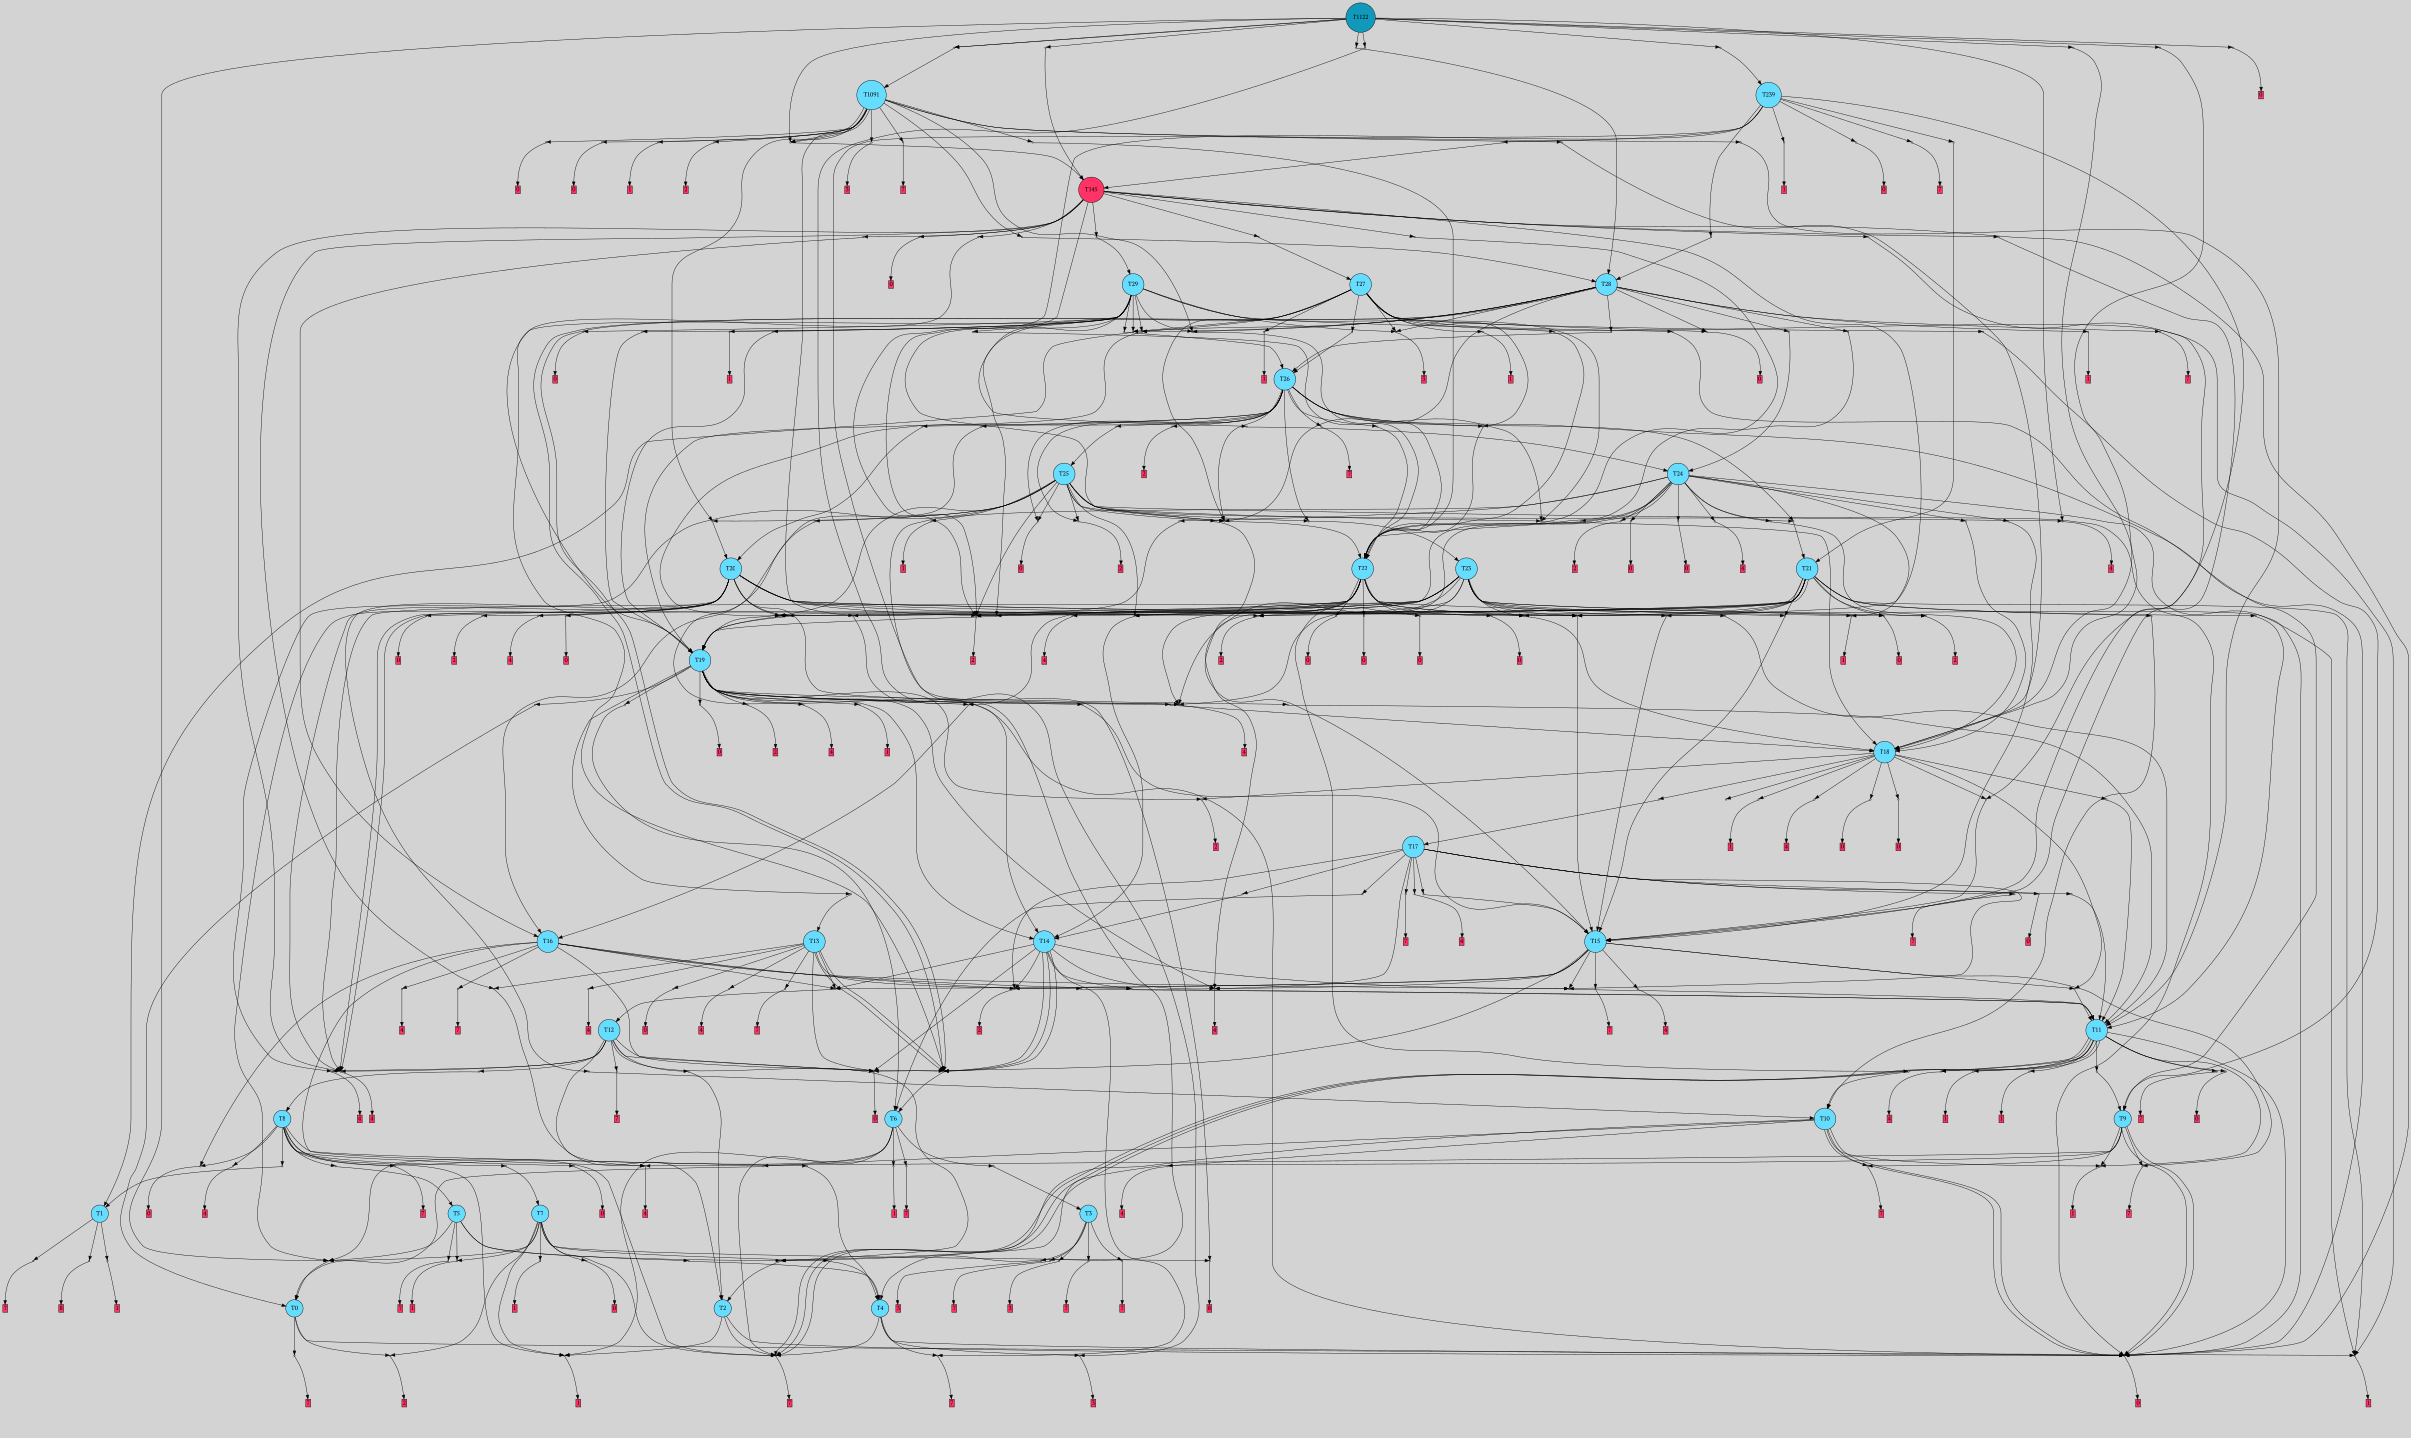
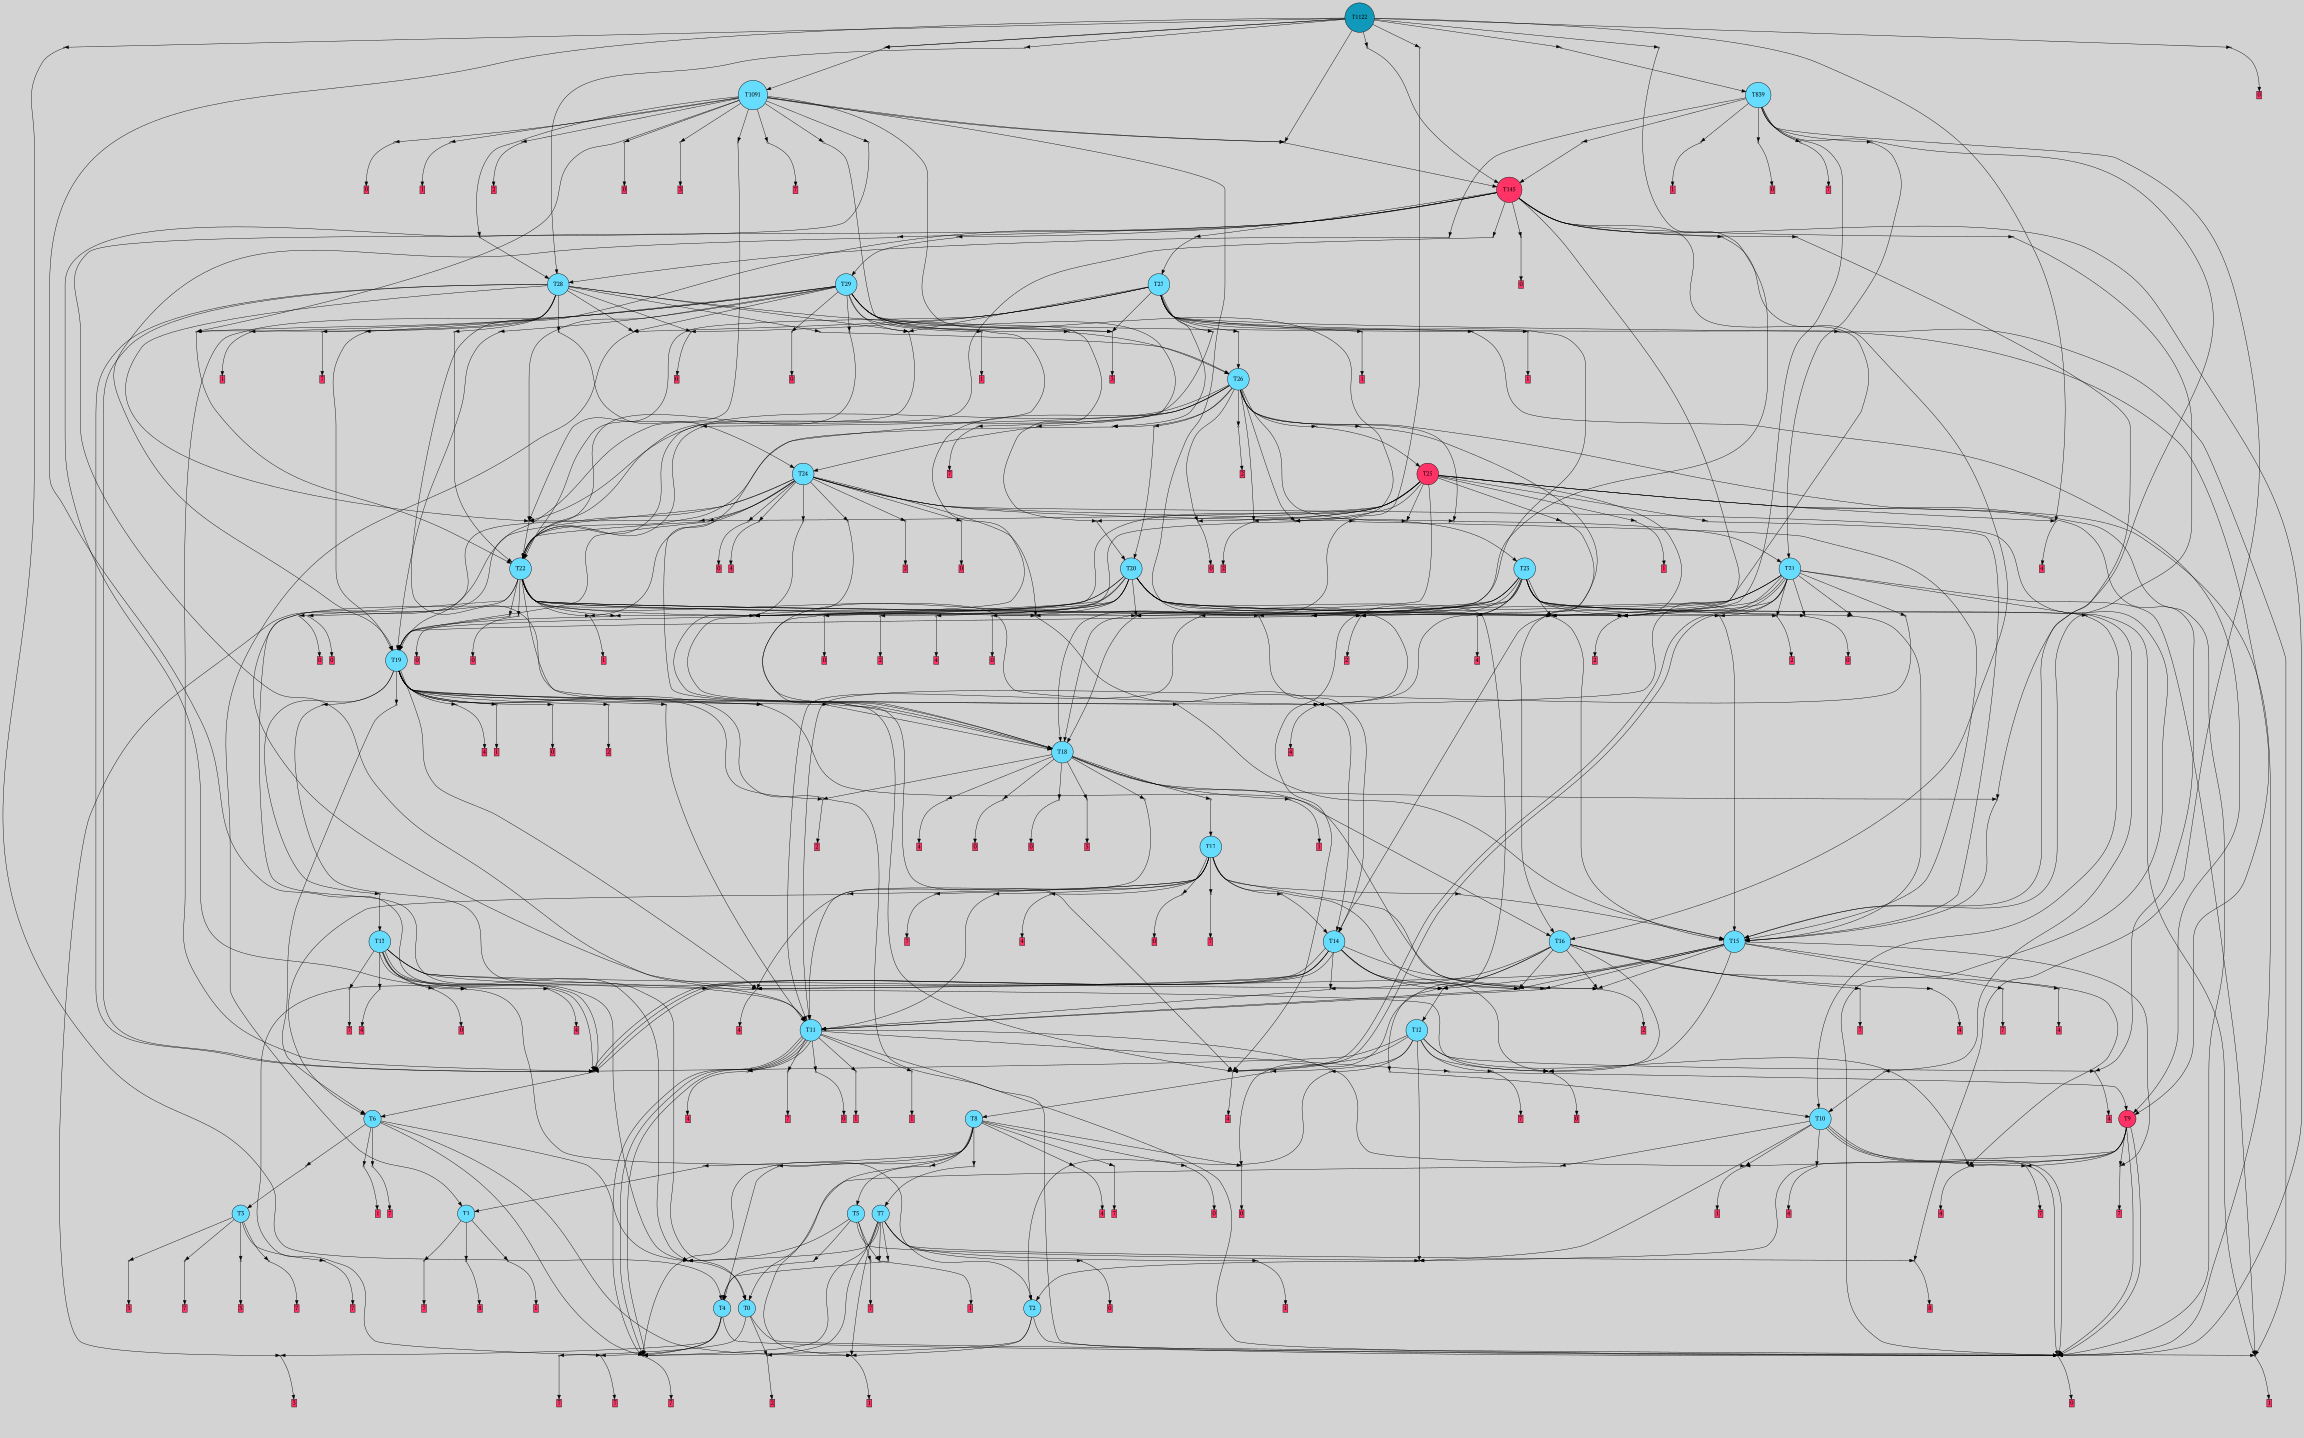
node "T239": label "T239" -> "T839"
node "T25": fillcolor #66ddff -> #ff3366
node "5": added
node "T9": fillcolor #66ddff -> #ff3366
